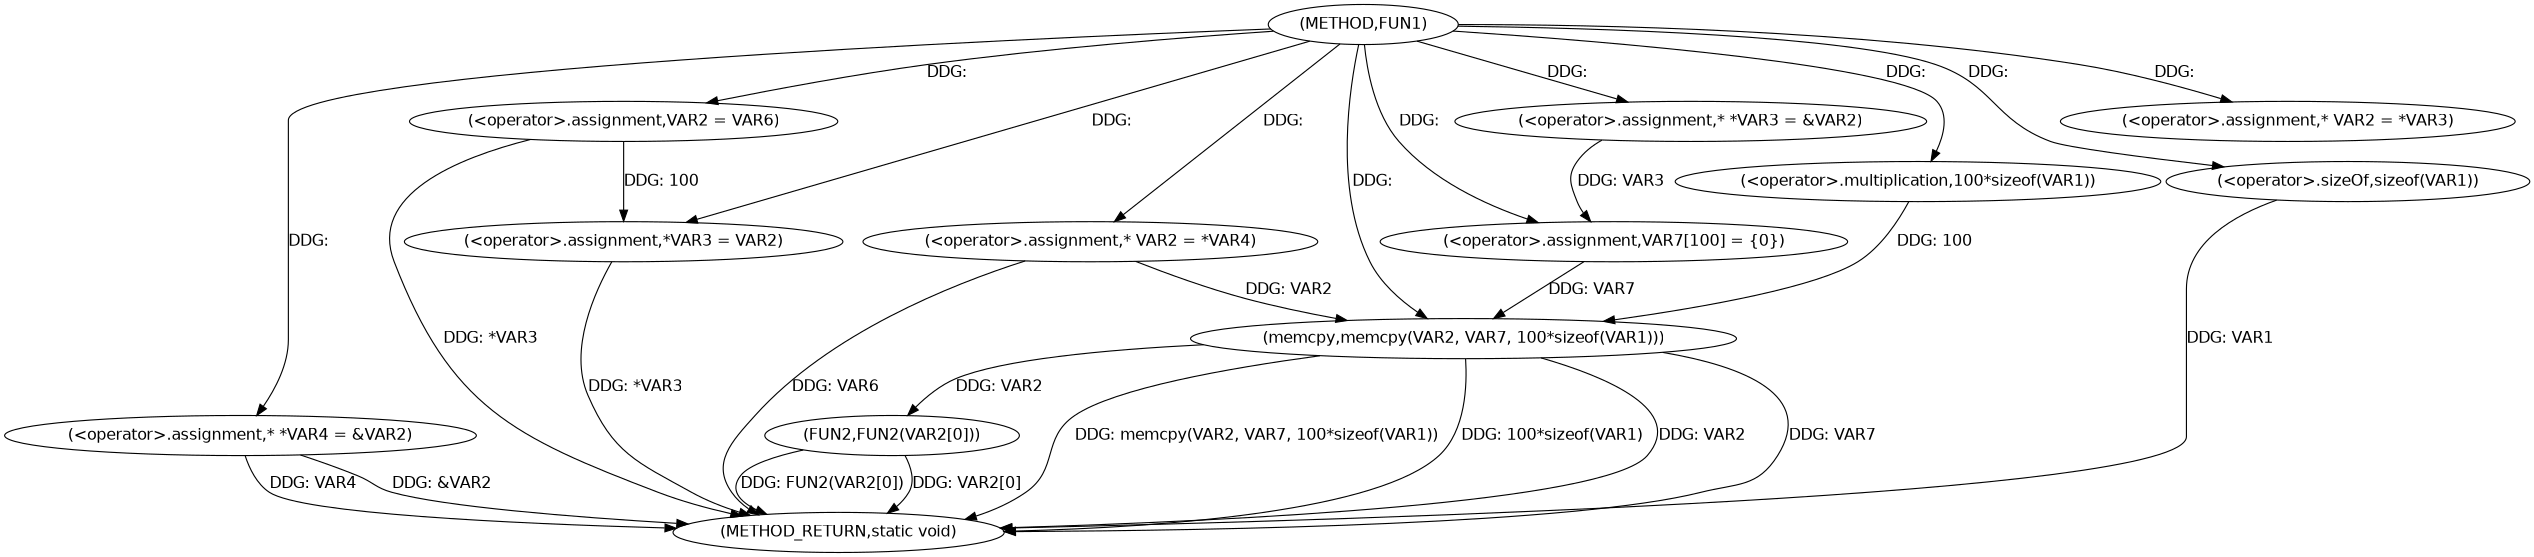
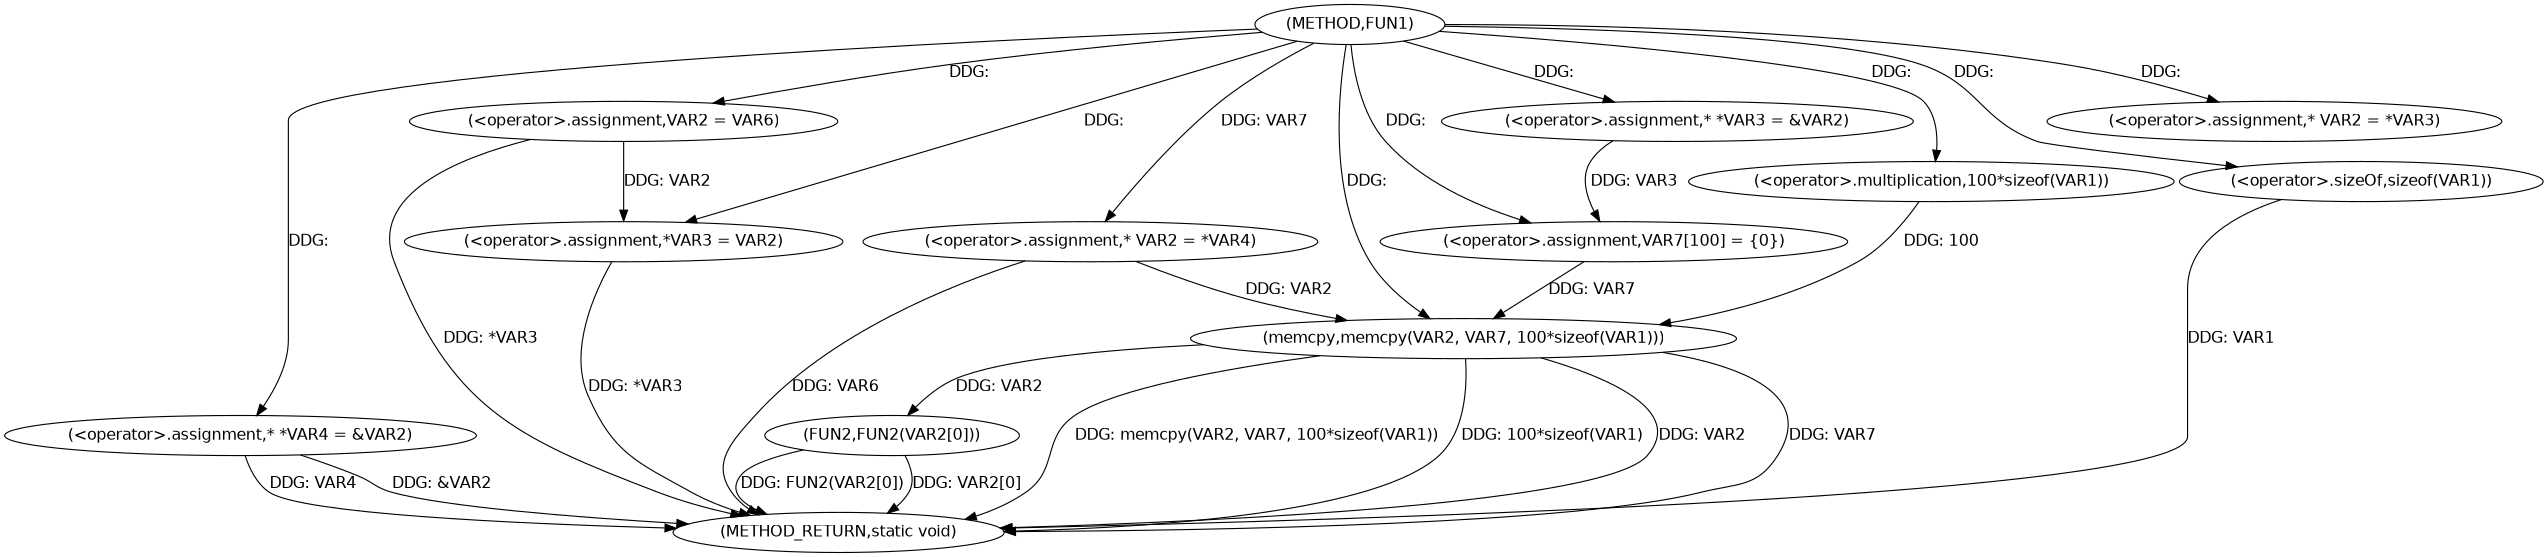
edge "(METHOD,FUN1)" -> "(<operator>.assignment,* VAR2 = *VAR4)": label "DDG: " -> "DDG: VAR7"
edge "(<operator>.assignment,VAR2 = VAR6)" -> "(<operator>.assignment,*VAR3 = VAR2)": label "DDG: 100" -> "DDG: VAR2"
